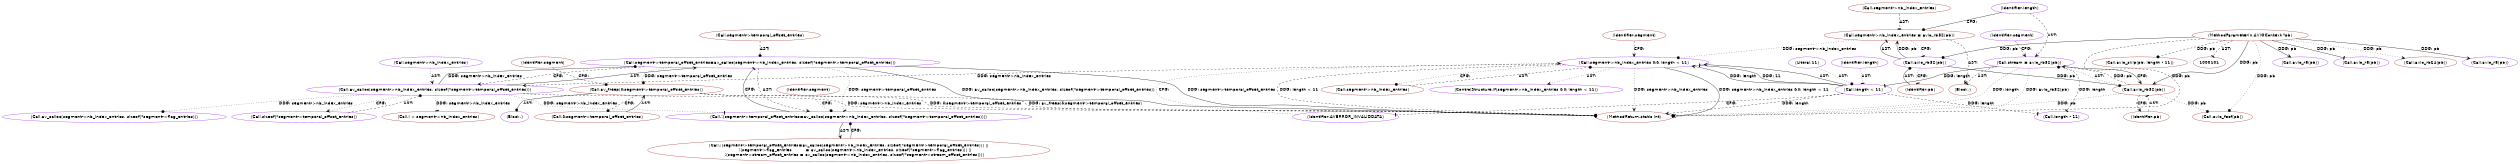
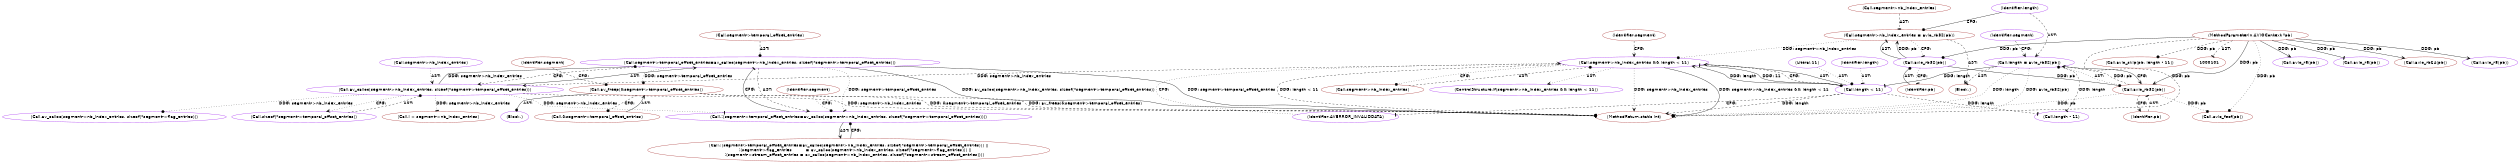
edge "(MethodParameterIn,AVIOContext *pb)" -> "(Call,avio_rb64(pb))": style dotted -> solid
node "(Call,stream = avio_rb32(pb))": label "(Call,stream = avio_rb32(pb))" -> "(Call,length = avio_rb32(pb))"
edge "(Call,segment->nb_index_entries && length < 11)" -> "(Call,length < 11)": added, label "CFG:"
